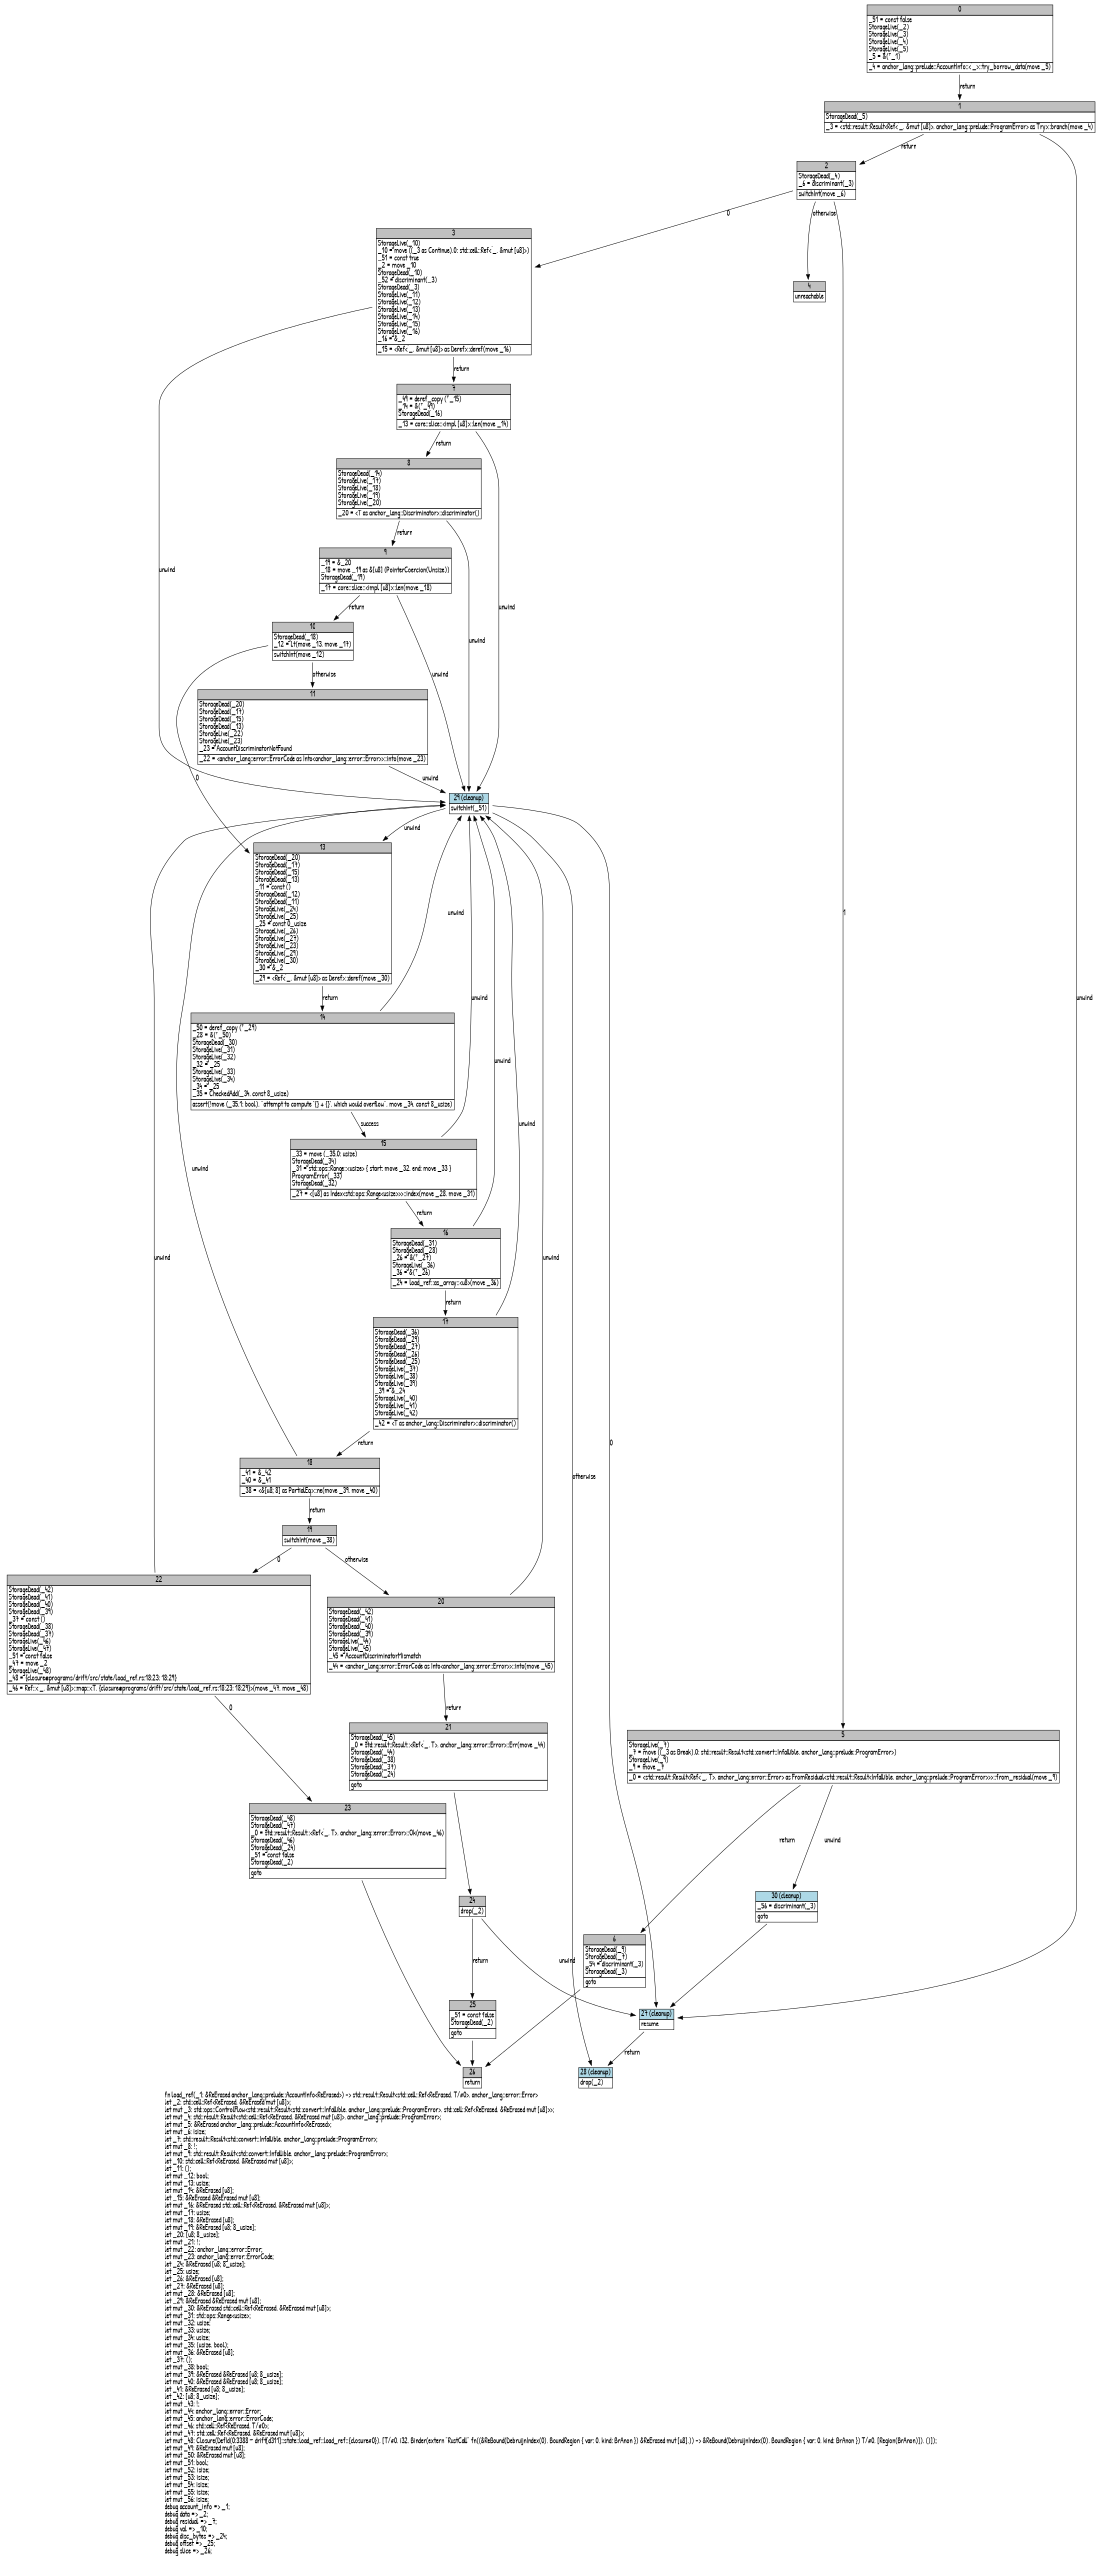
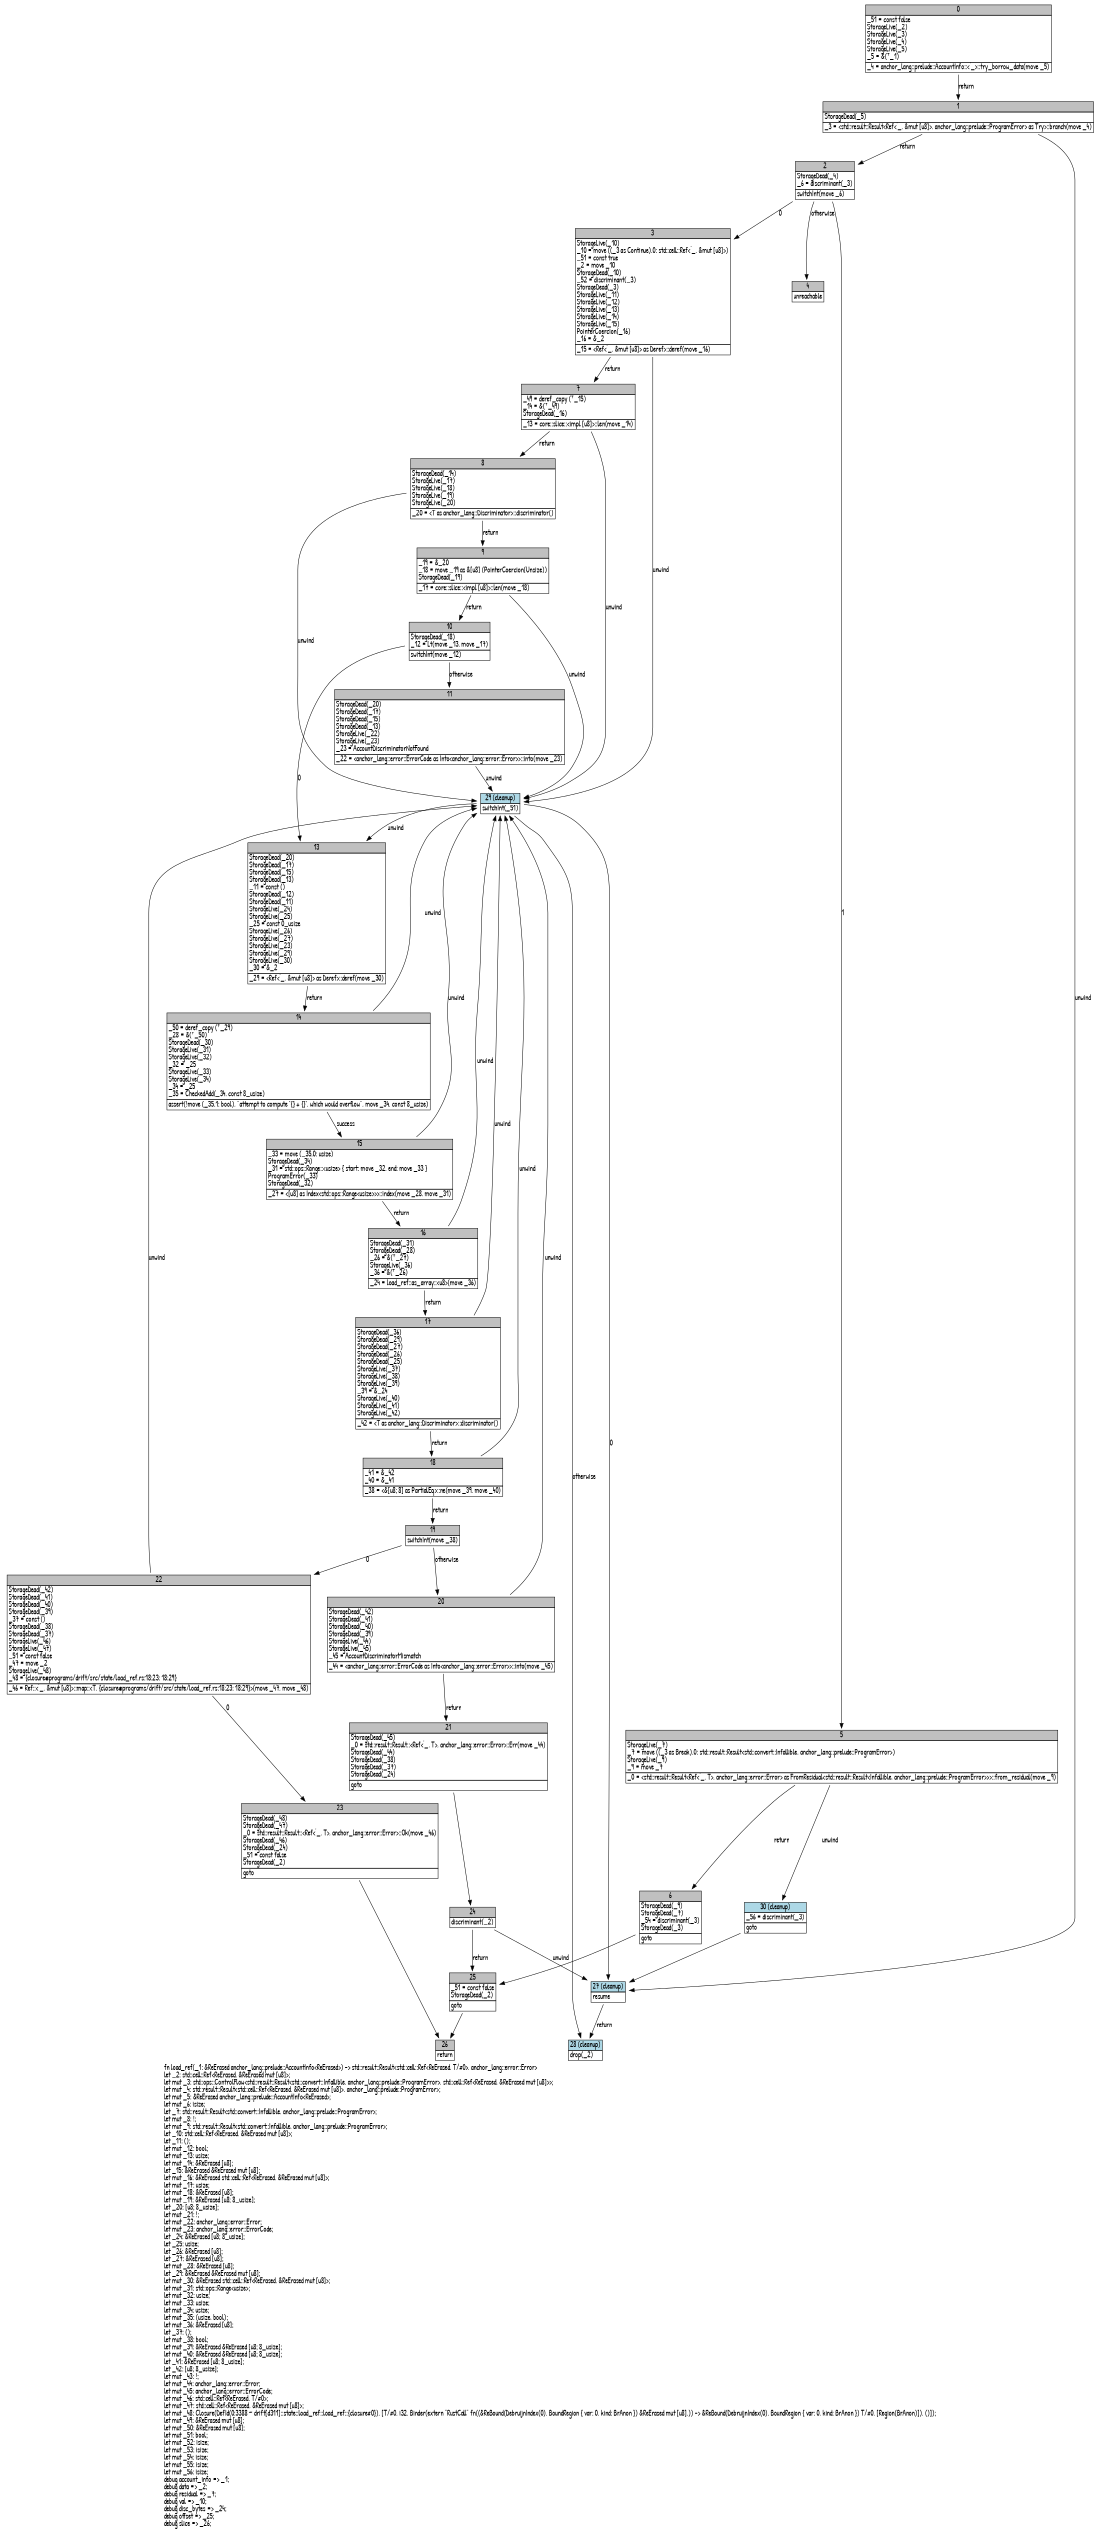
node "3": text "StorageLive(_16)" -> "PointerCoercion(_16)"
node "24": text "drop(_2)" -> "discriminant(_2)"
edge "6" -> "26": now "6" -> "25"
